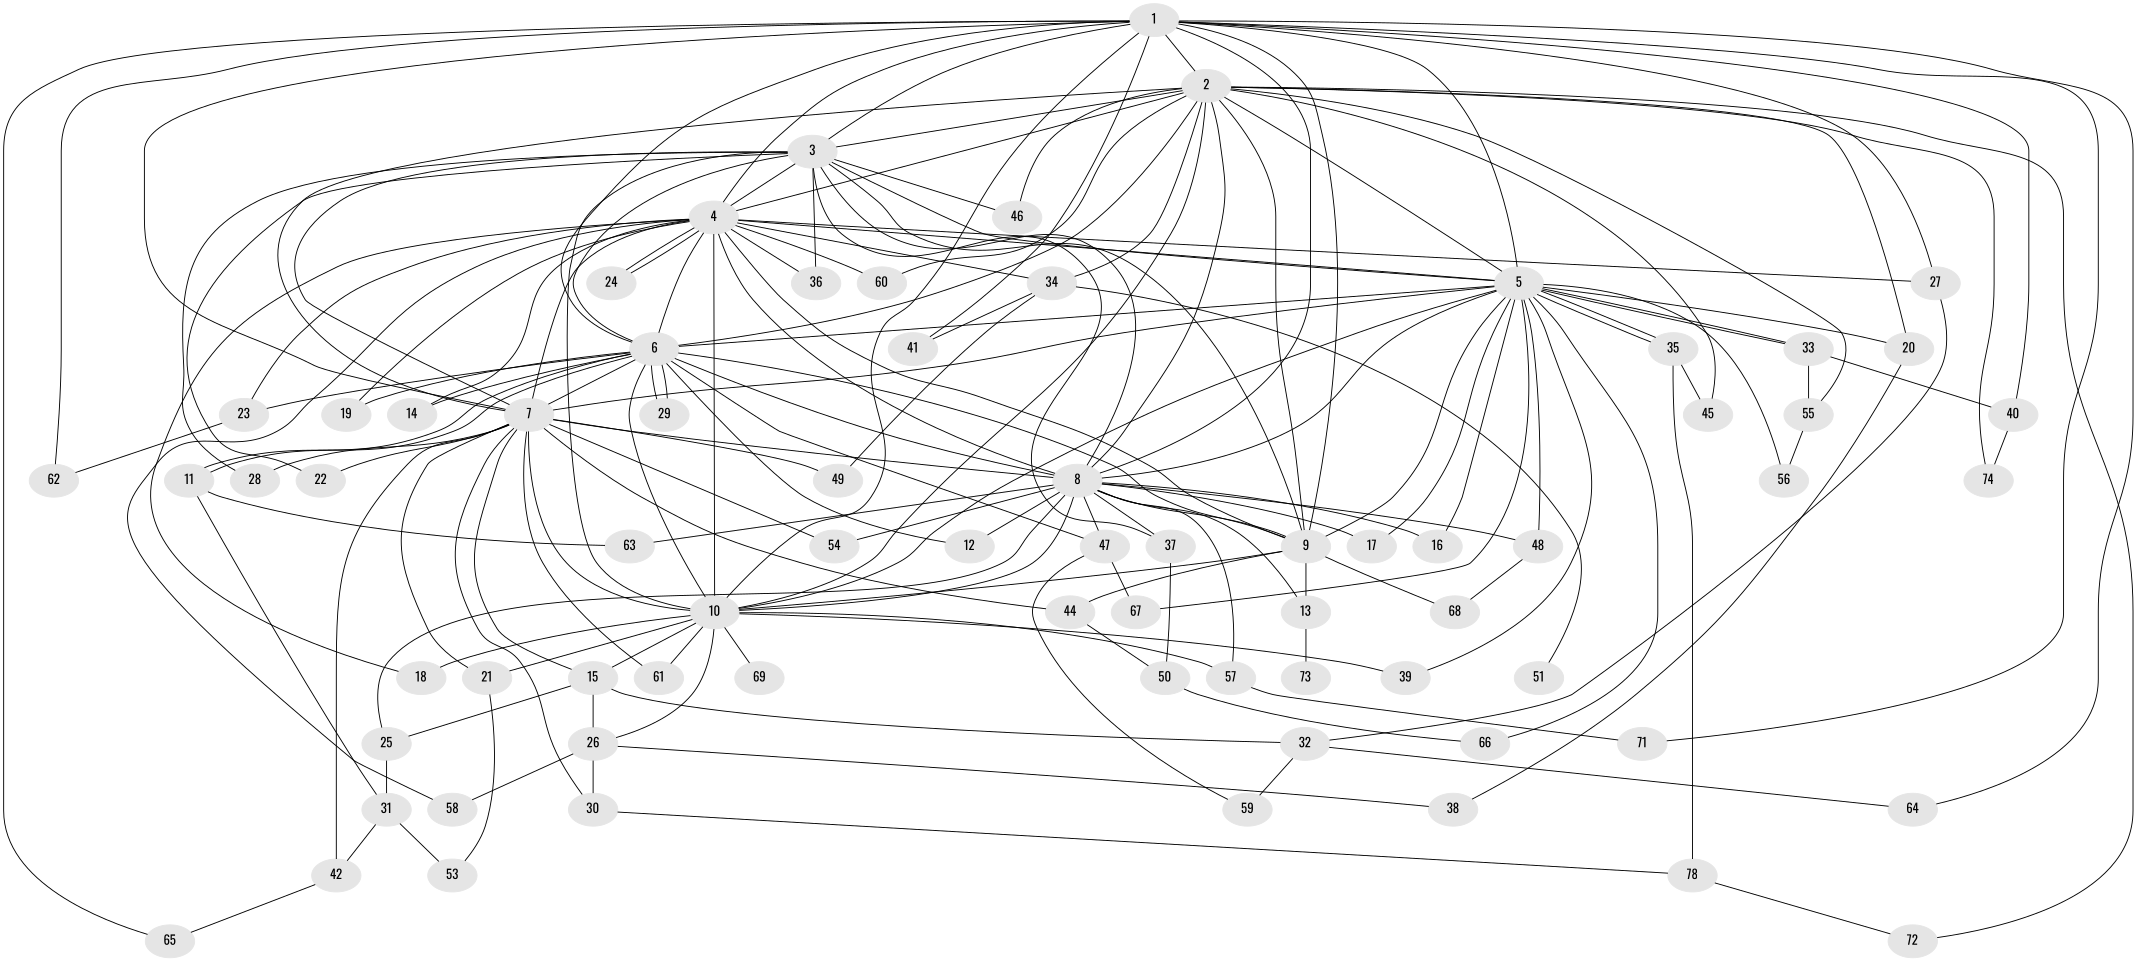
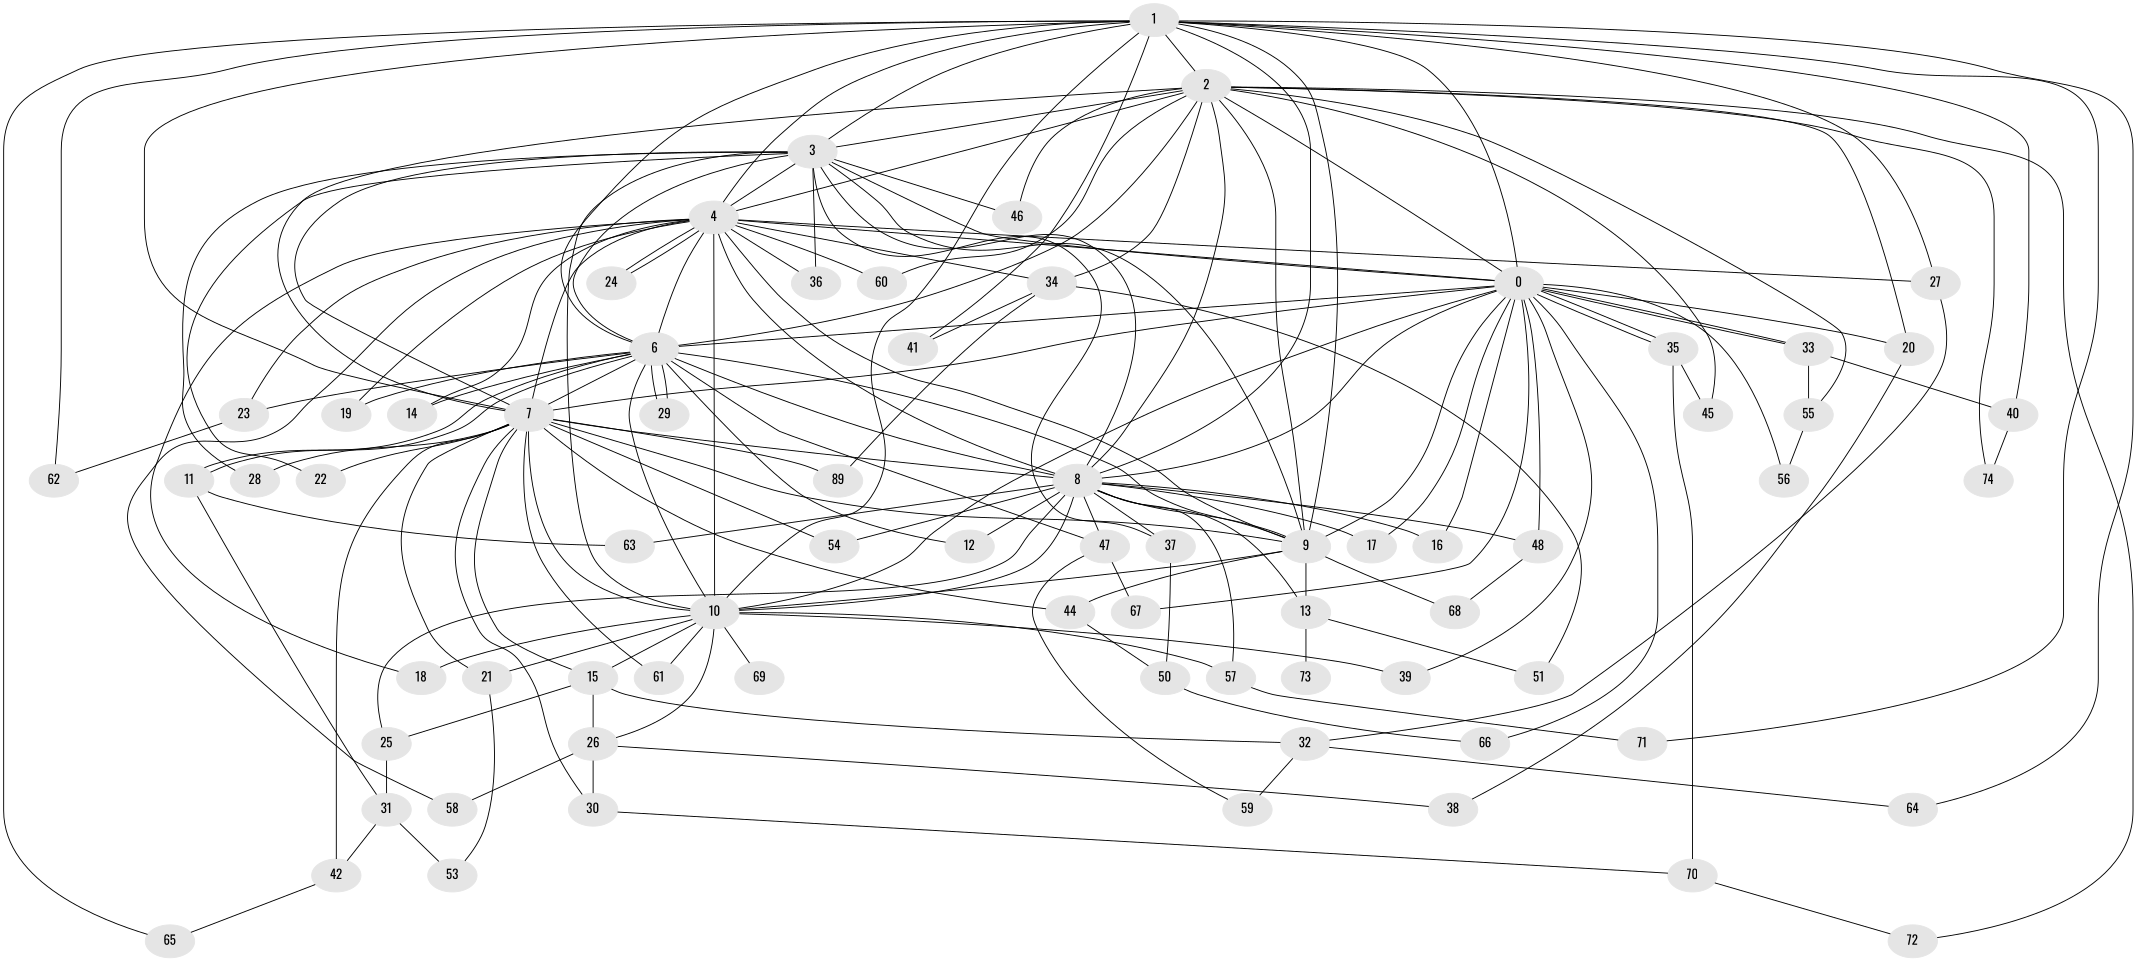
node "5": label "5" -> "0"
edge "2" -- "10": removed
node "49": label "49" -> "89"
edge "7" -- "9": added
edge "13" -- "51": added
node "78": label "78" -> "70"
